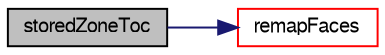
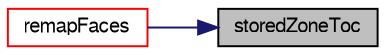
edge "storedZoneToc" -> "remapFaces": reversed
